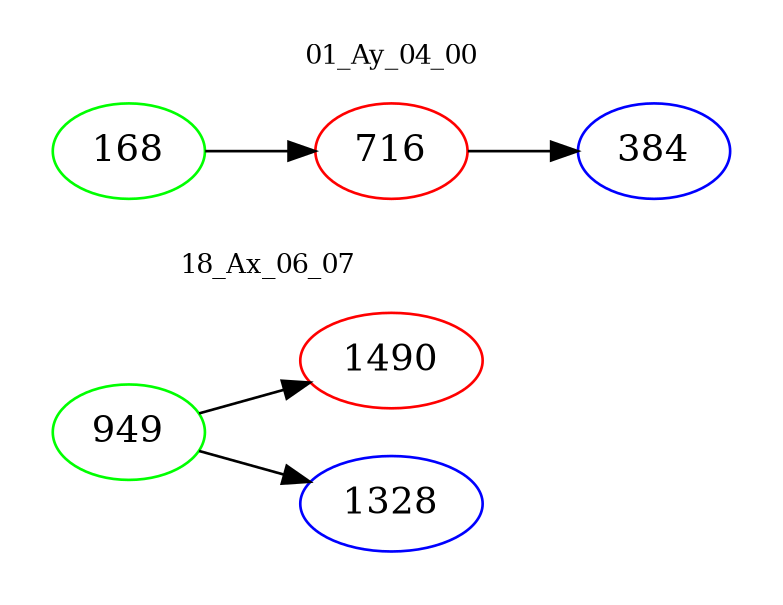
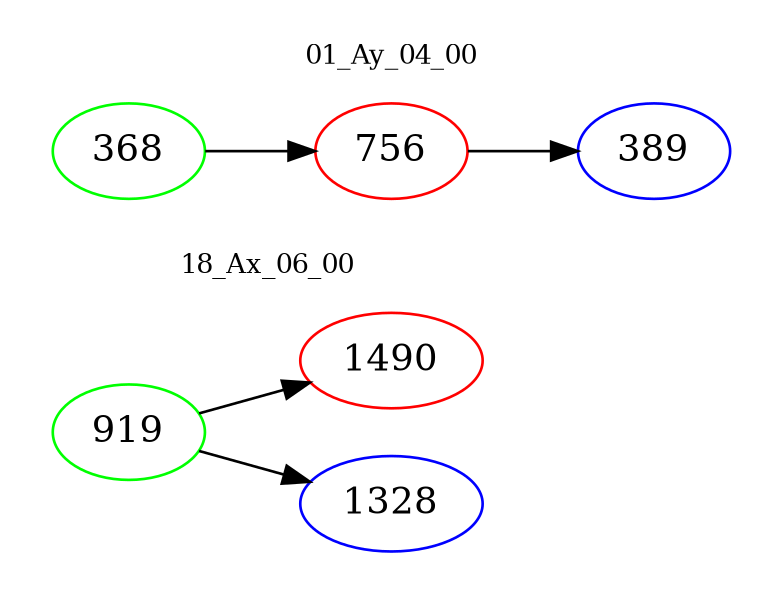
node "168": label "168" -> "368"
node "716": label "716" -> "756"
node "384": label "384" -> "389"
cluster "18_Ax_06_07": label "18_Ax_06_07" -> "18_Ax_06_00"
node "949": label "949" -> "919"
